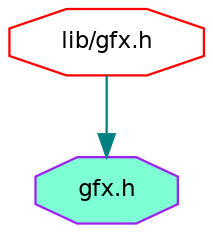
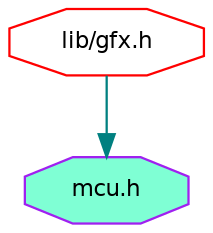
node "gfx.h": label "gfx.h" -> "mcu.h"
